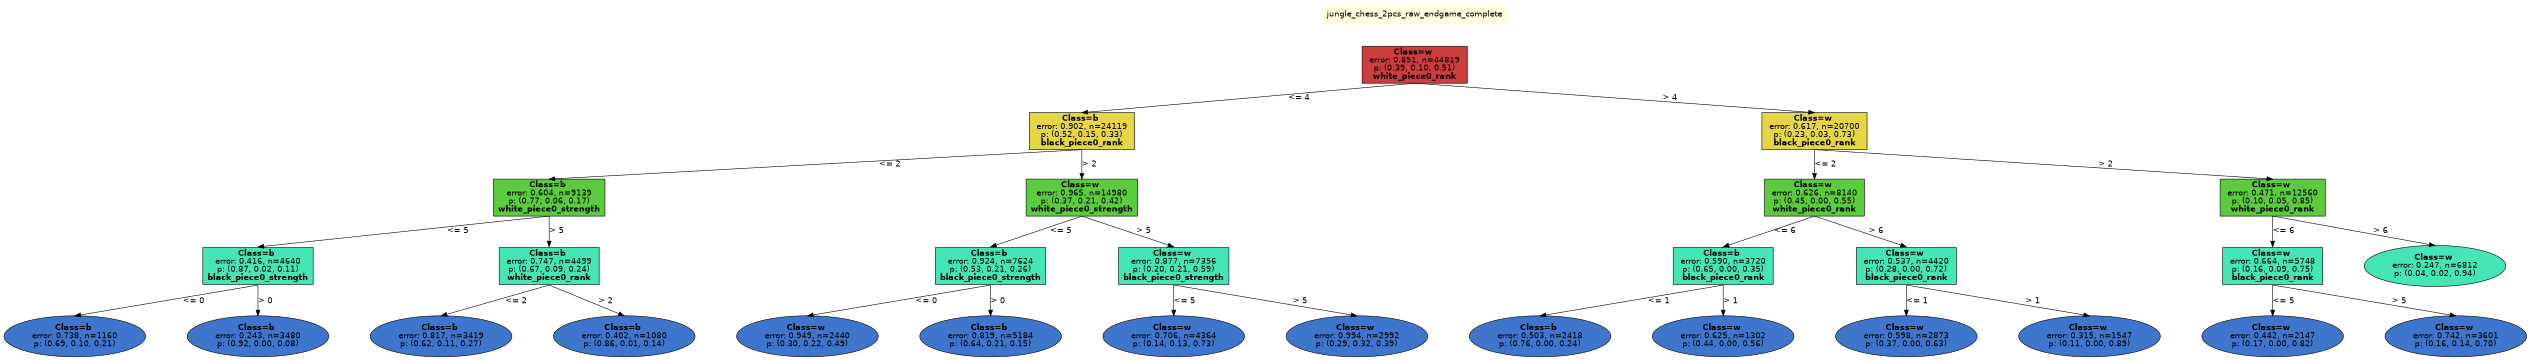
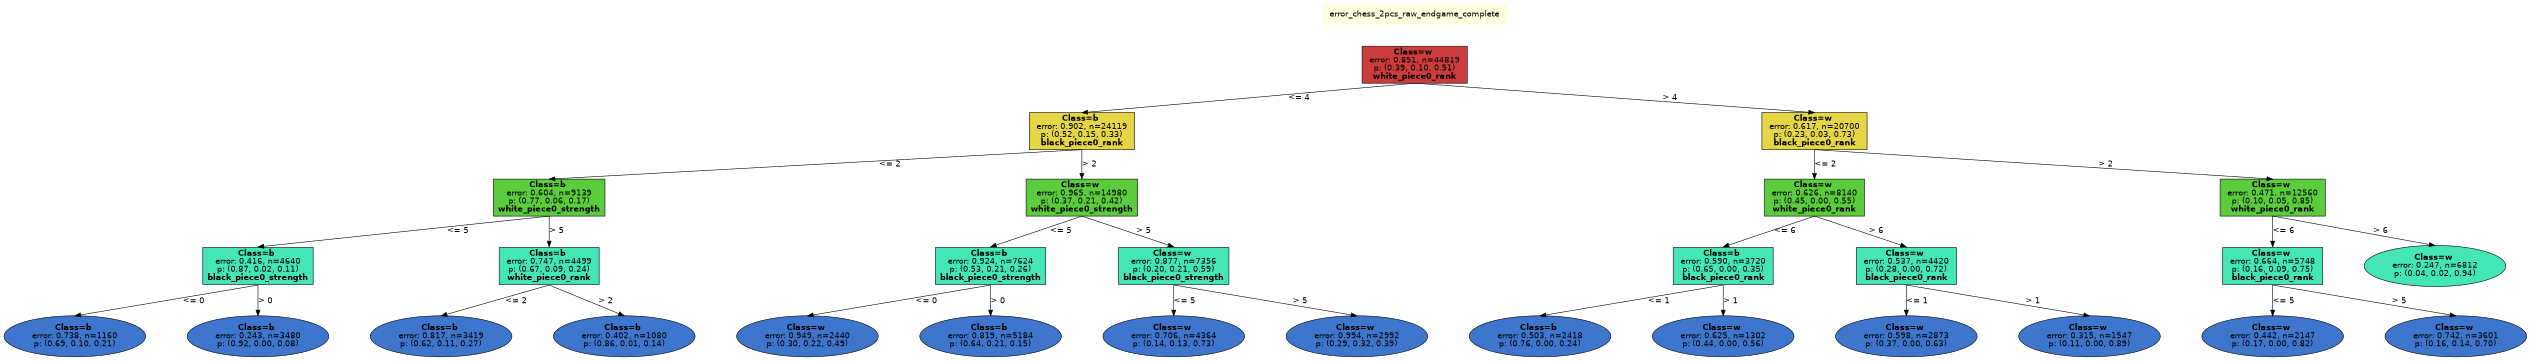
node "jungle_chess_2pcs_raw_endgame_complete": label "jungle_chess_2pcs_raw_endgame_complete" -> "error_chess_2pcs_raw_endgame_complete"
